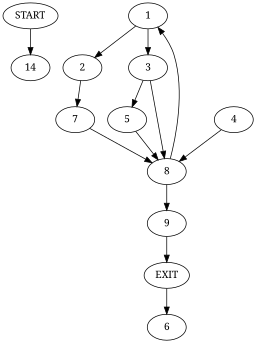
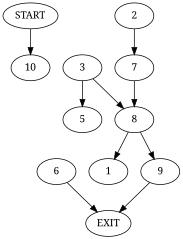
edge "1" -> "3": removed
edge "1" -> "2": removed
node "14": label "14" -> "10"
node "4": removed
edge "5" -> "8": removed
edge "EXIT" -> "6": reversed
